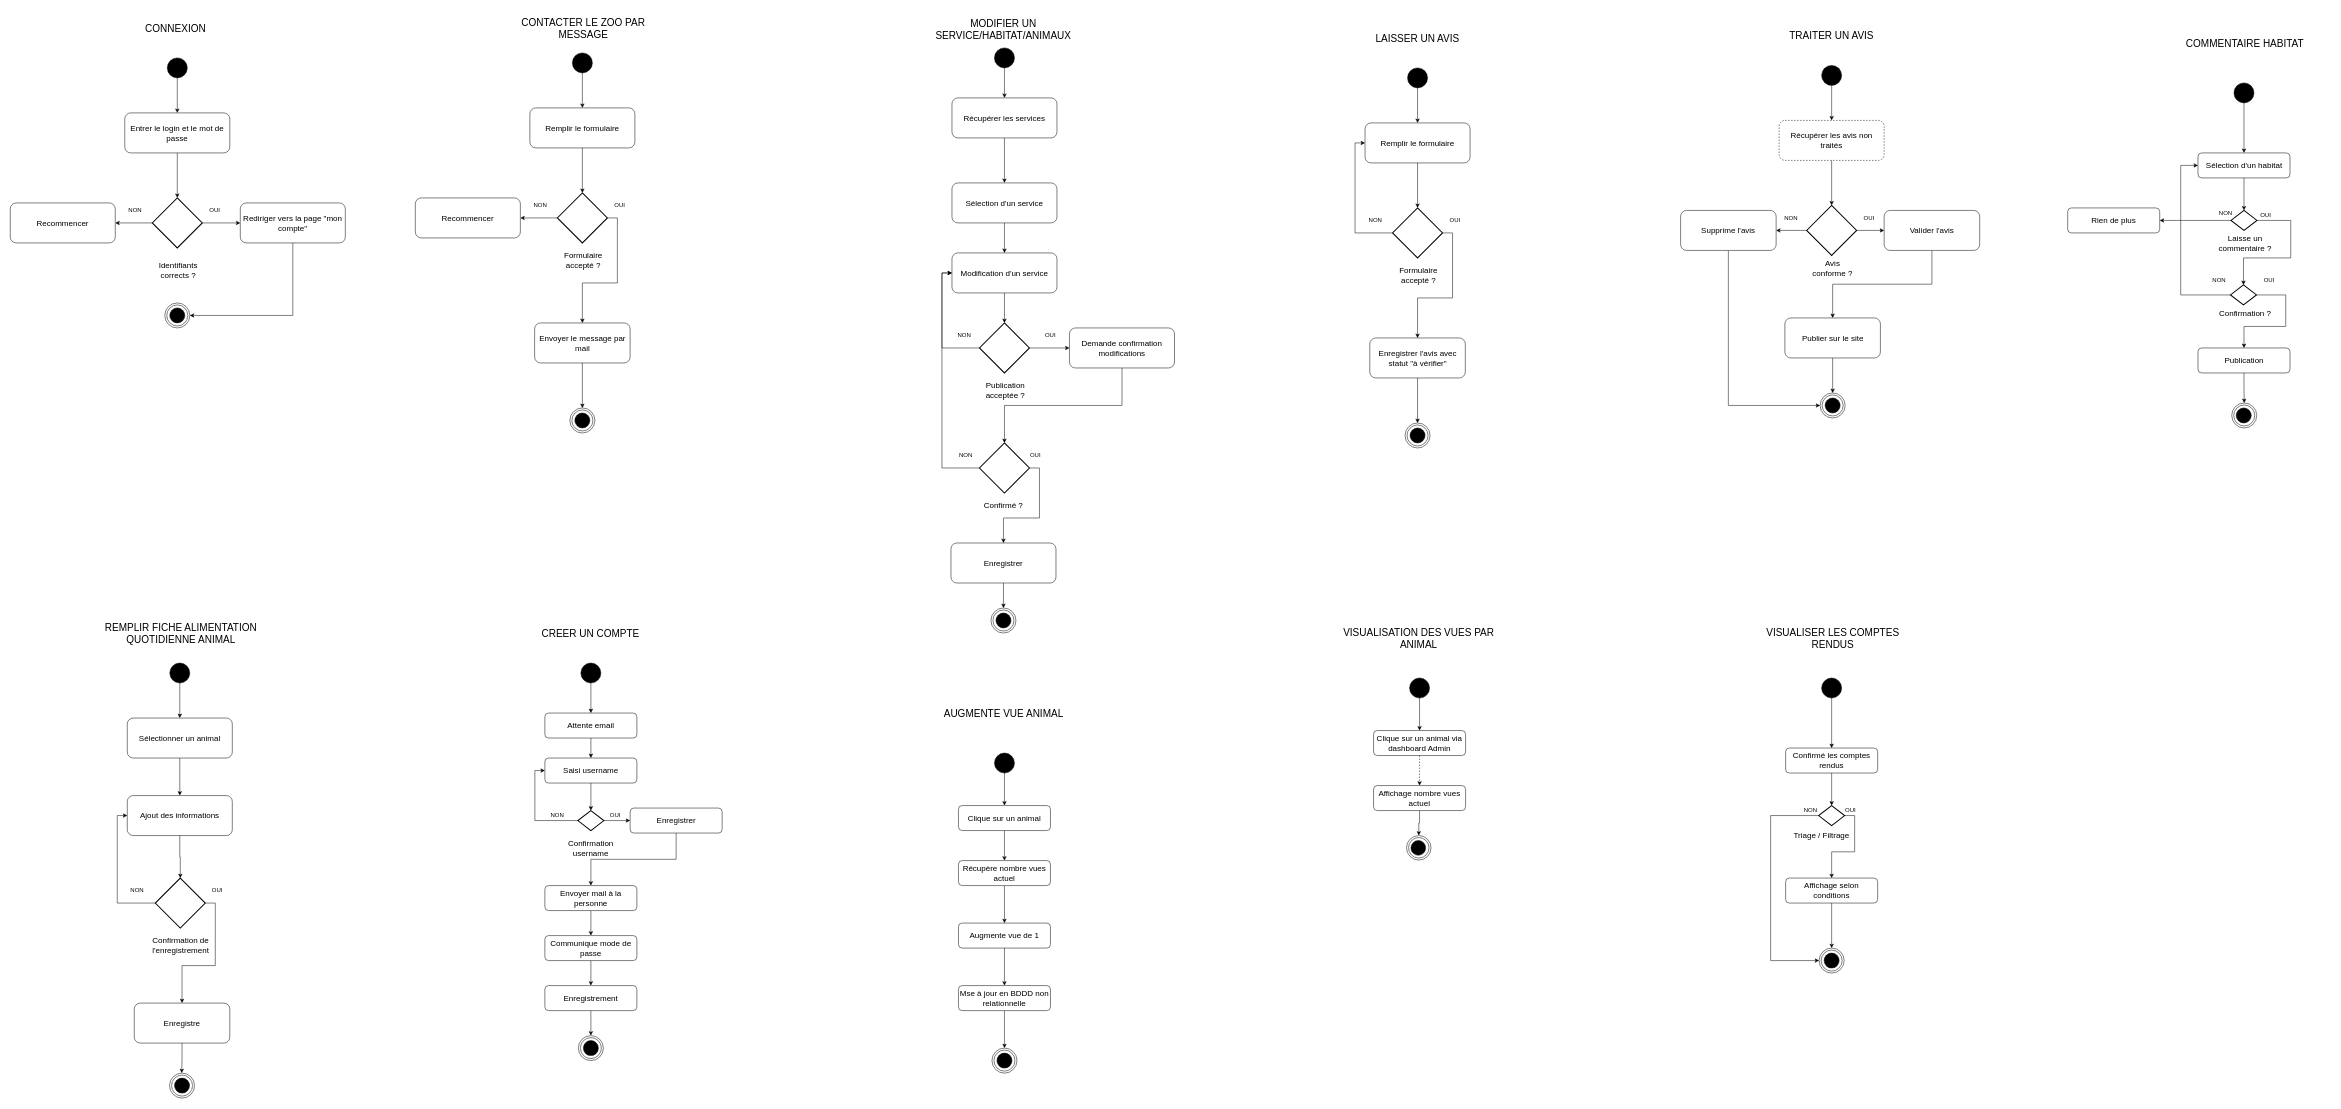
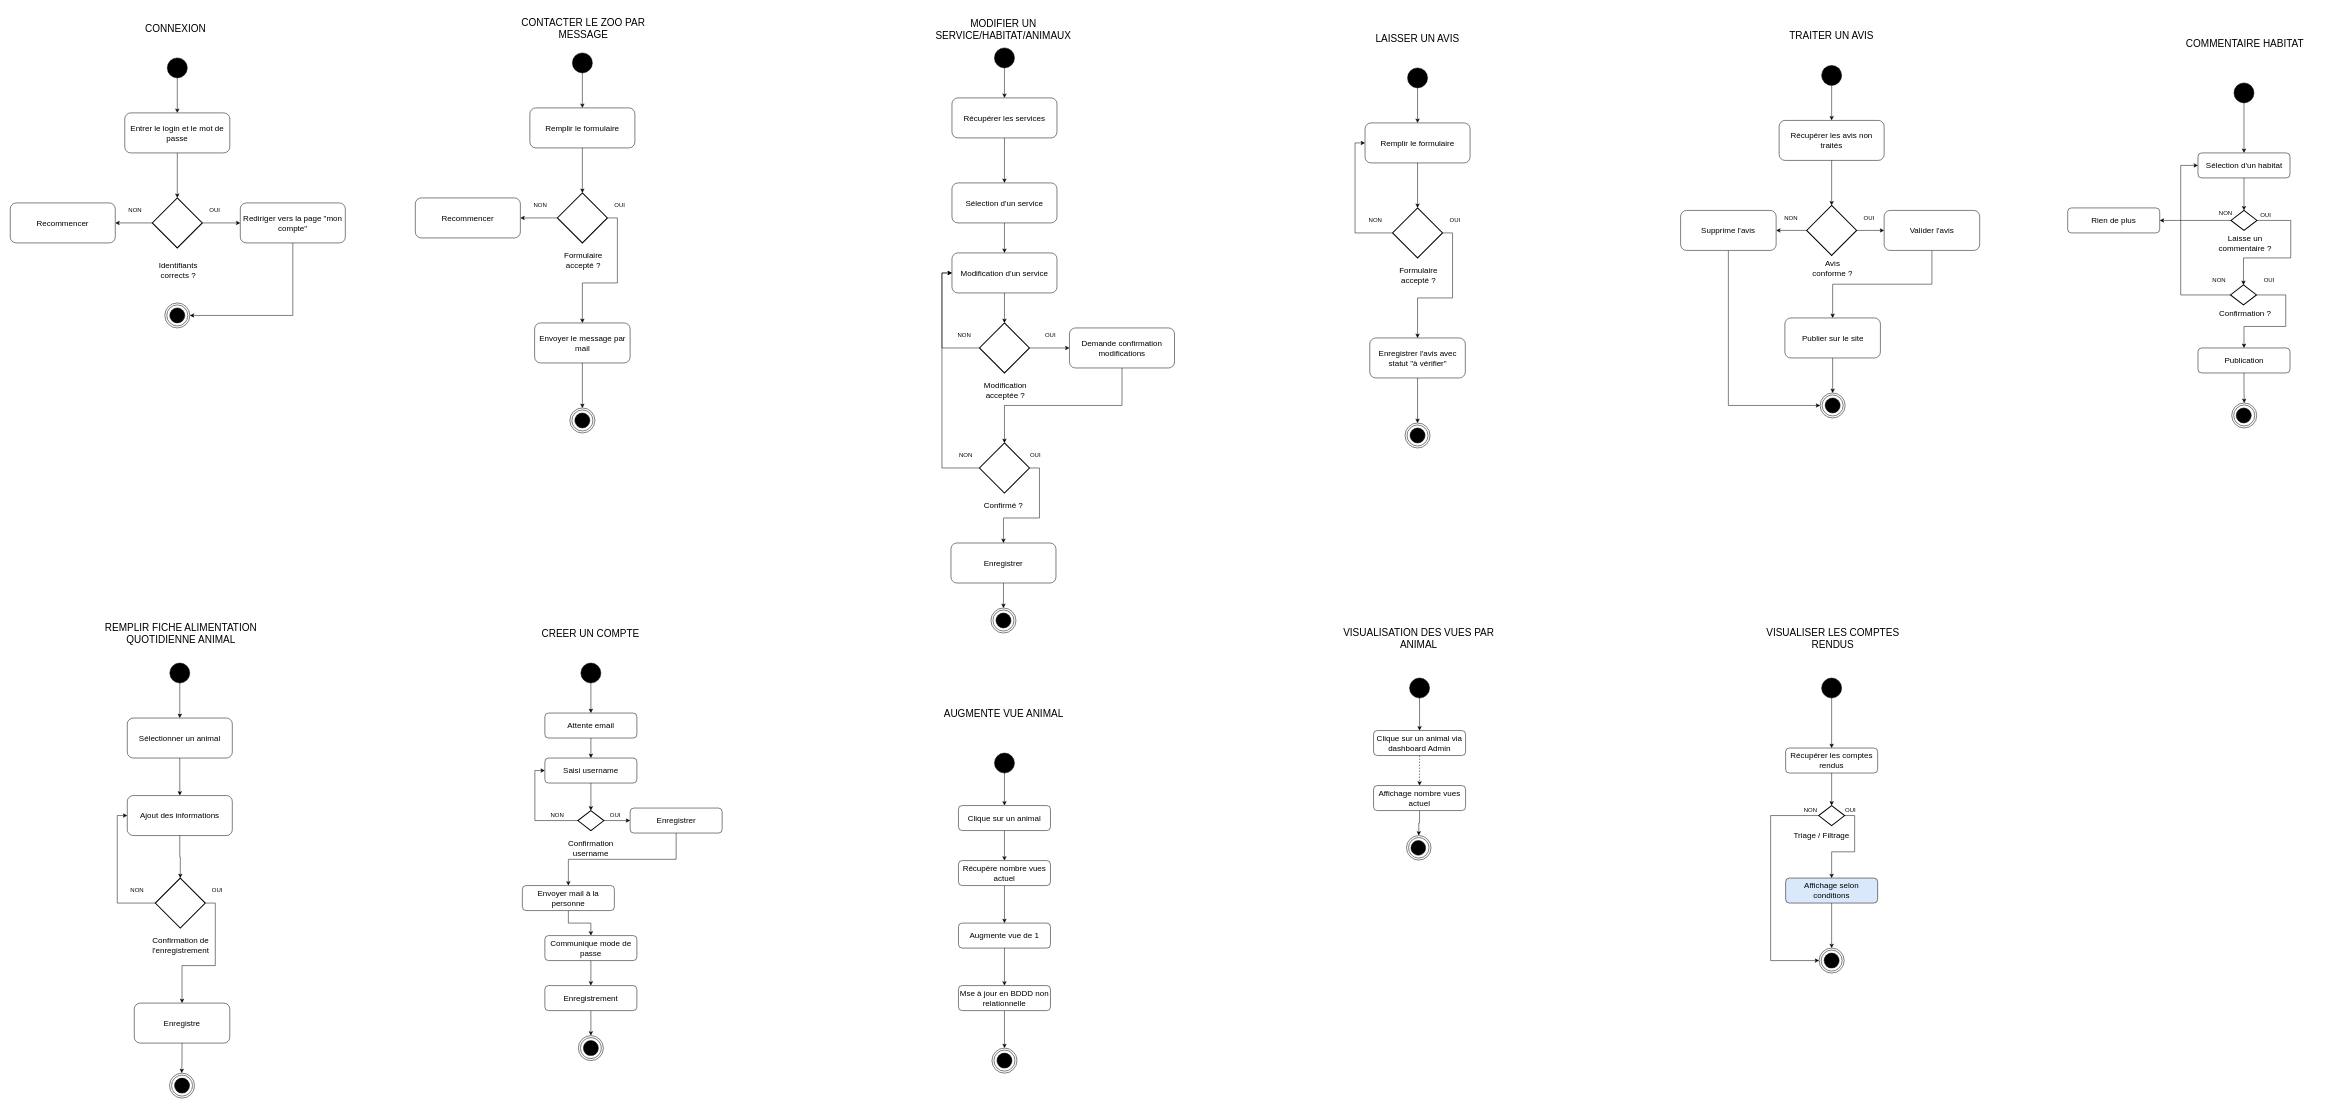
node "Récupérer les avis non traités": style dashed -> solid
node "Publication acceptée ?": label "Publication acceptée ?" -> "Modification acceptée ?"
node "Confirmé les comptes rendus": label "Confirmé les comptes rendus" -> "Récupérer les comptes rendus"
node "Affichage selon conditions": fillcolor #ffffff -> #dae8fc
node "Envoyer mail à la personne": moved (591, 898) -> (568, 898)
